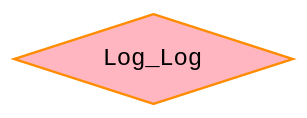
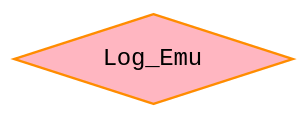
node "Log_Log": label "Log_Log" -> "Log_Emu"
